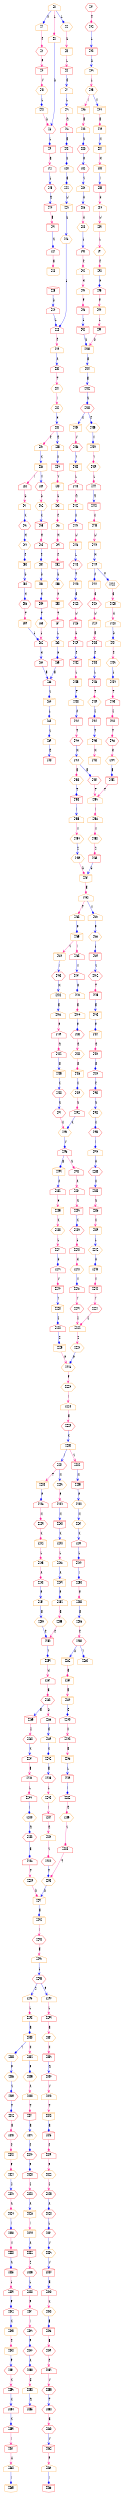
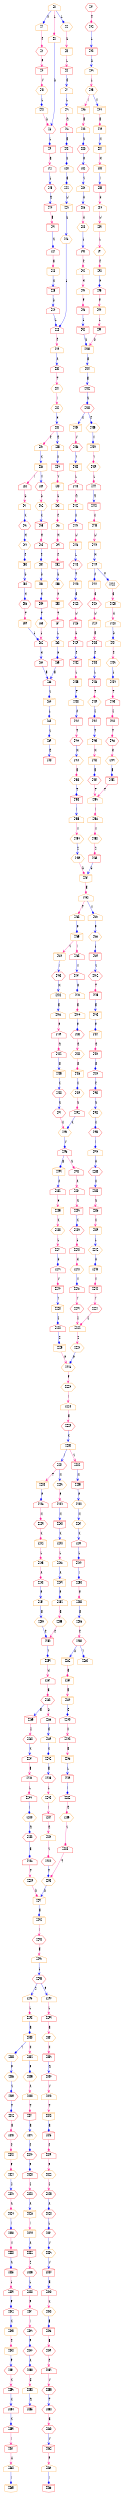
edge "S23" -> "S25": added, label "W"
edge "S147" -> "S151": now "S148" -> "S151"
